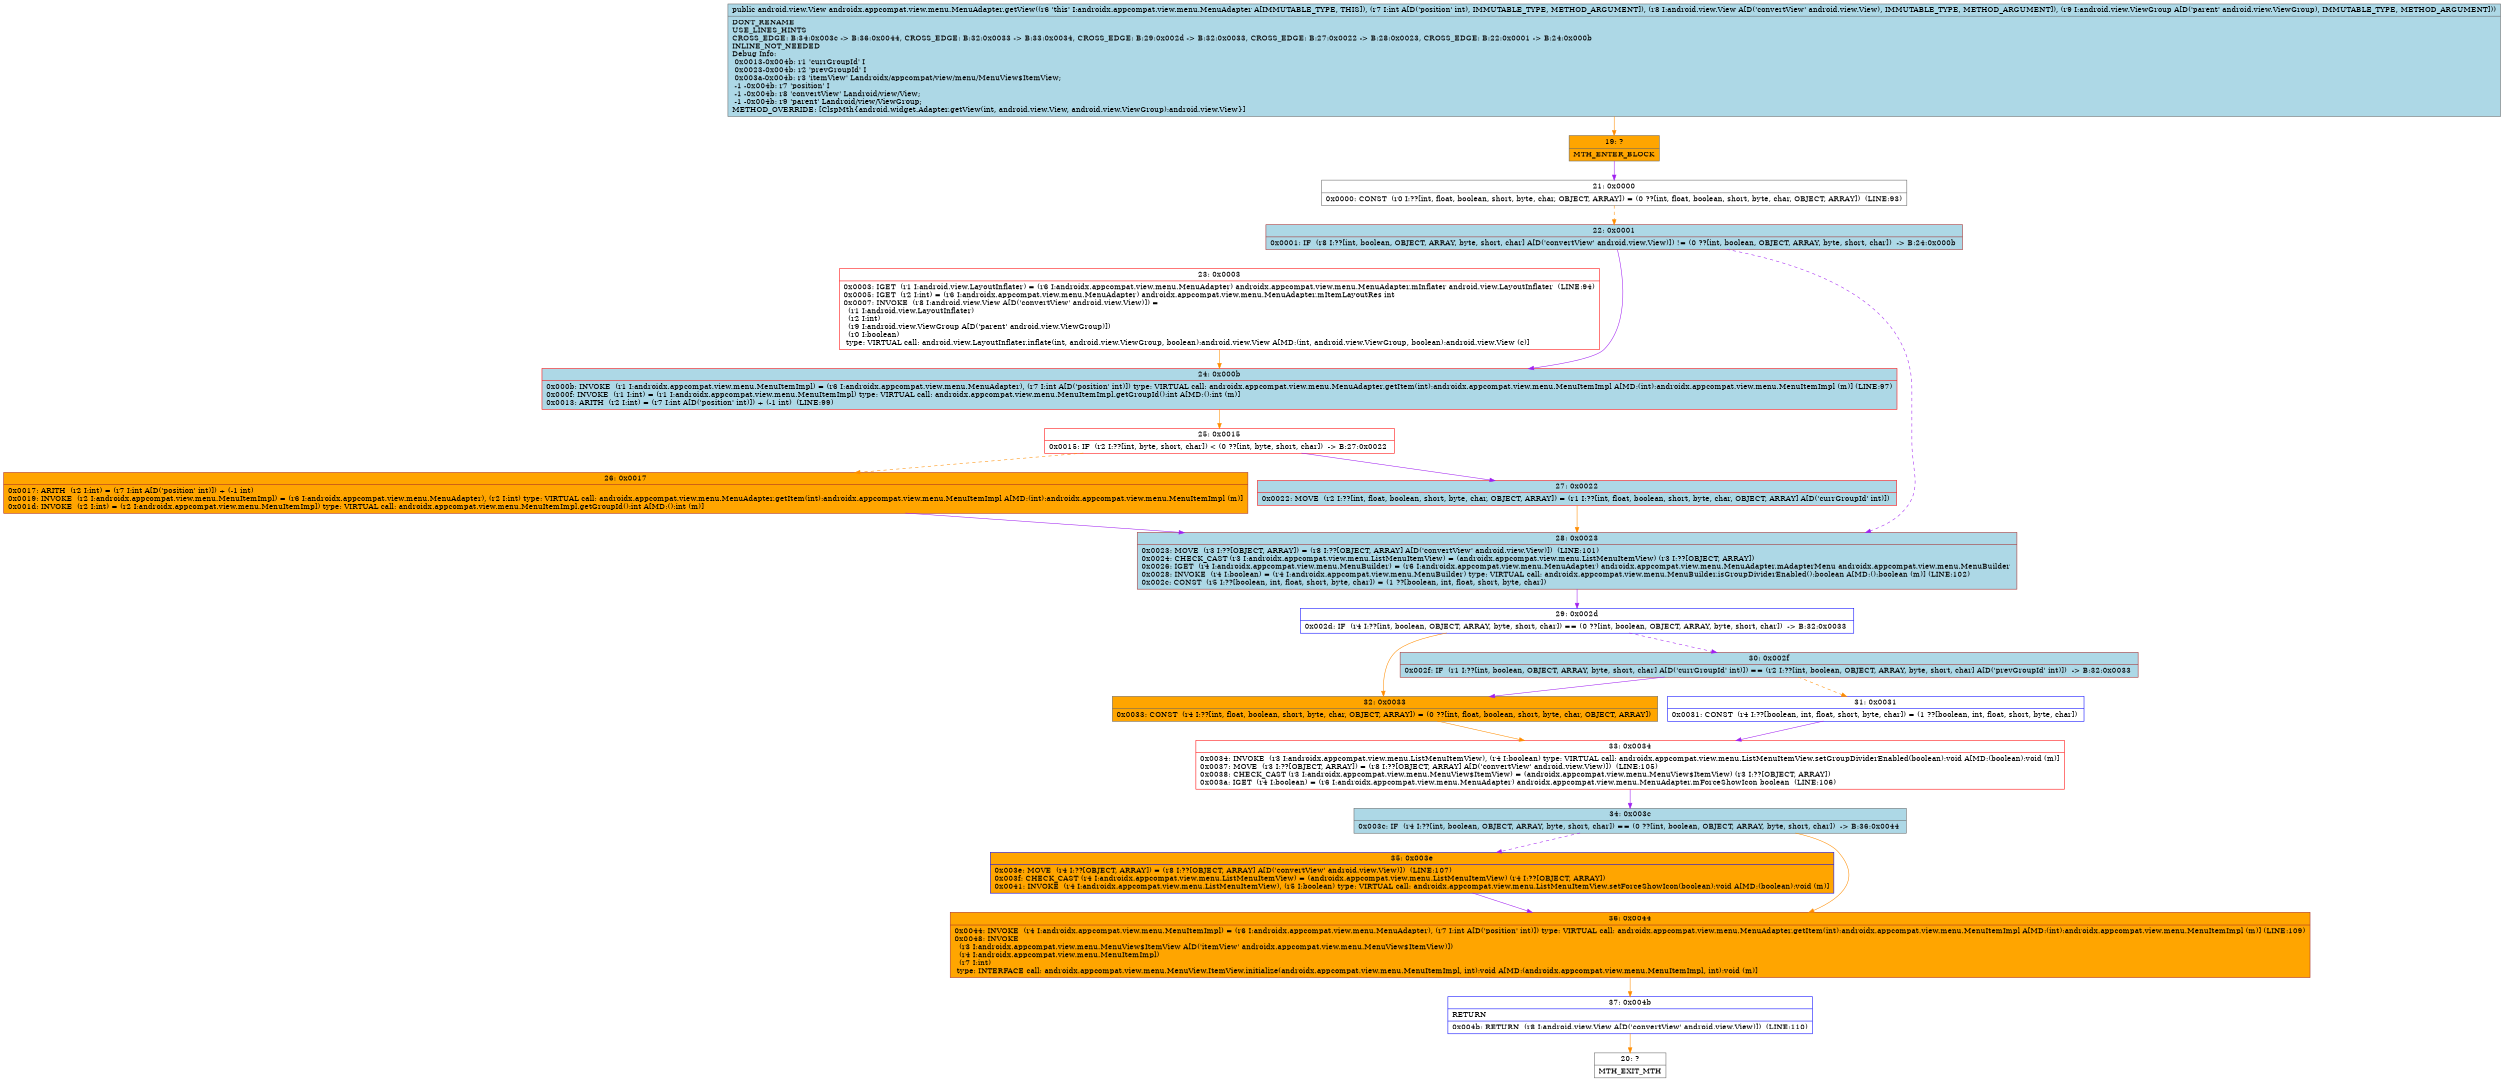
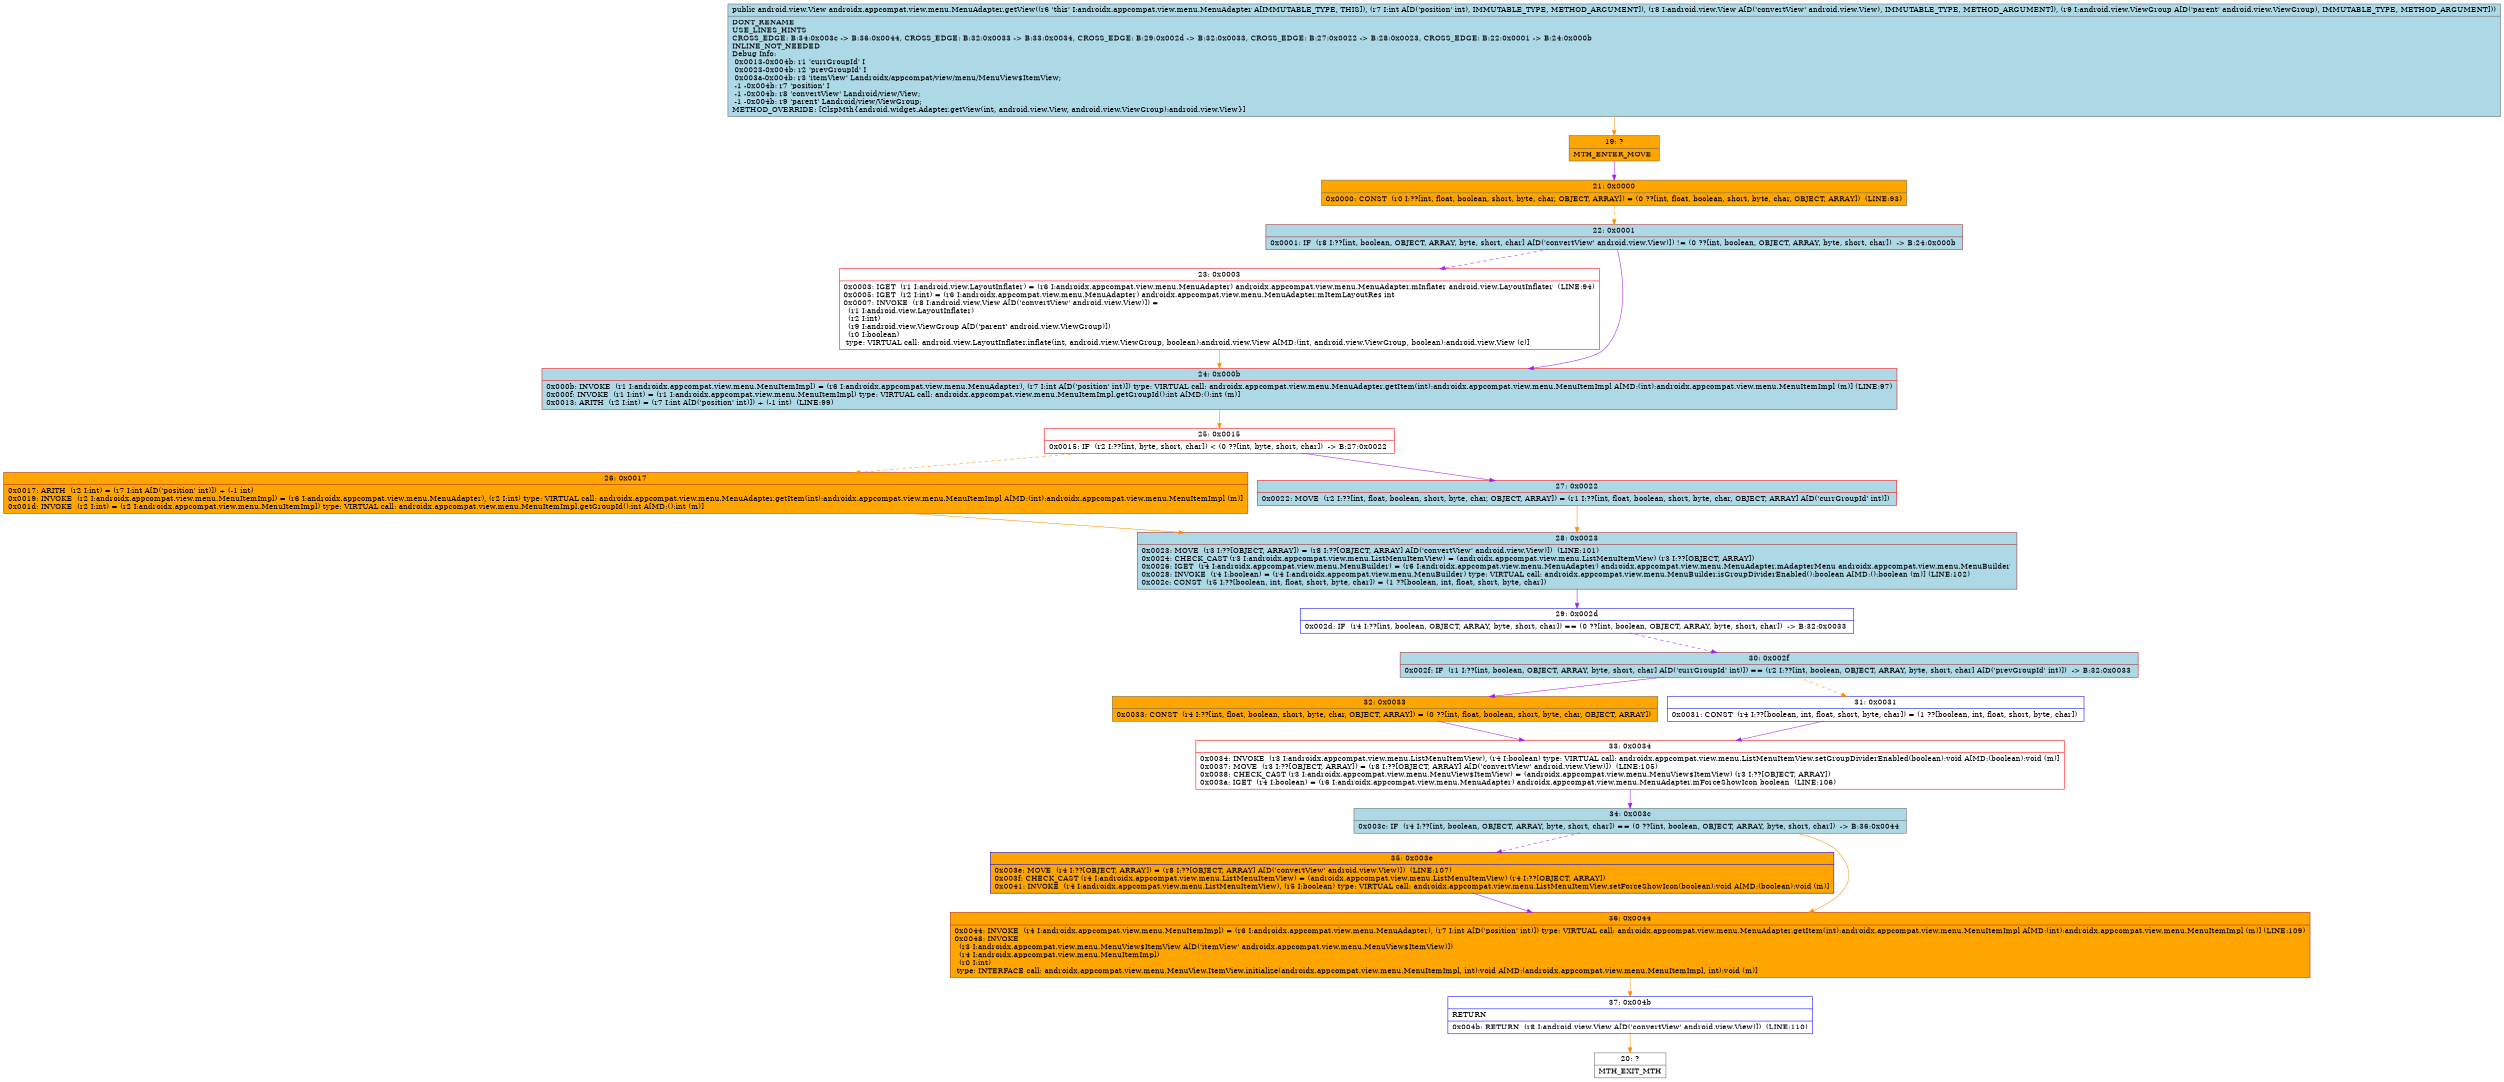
node "19: ?": text "MTH_ENTER_BLOCK" -> "MTH_ENTER_MOVE"
node "21: 0x0000": fillcolor white -> orange
edge "22: 0x0001" -> "28: 0x0023": now "22: 0x0001" -> "23: 0x0003"
edge "26: 0x0017" -> "28: 0x0023": color purple -> darkorange
edge "29: 0x002d" -> "32: 0x0033": removed
edge "32: 0x0033" -> "33: 0x0034": color darkorange -> purple
node "36: 0x0044": text "(r7 I:int)" -> "(r0 I:int)"
